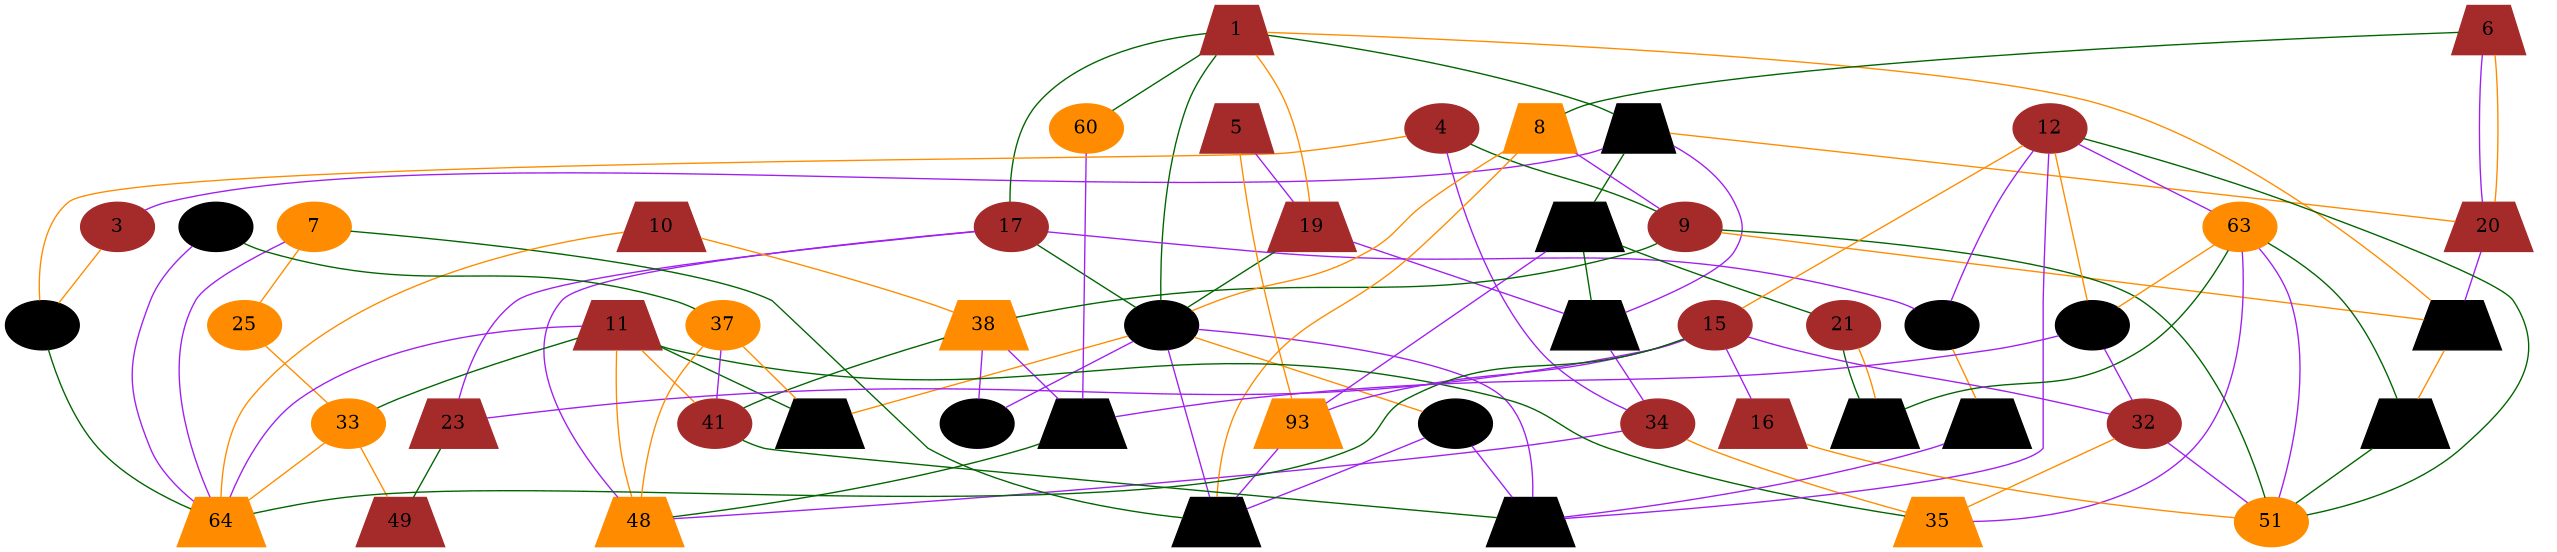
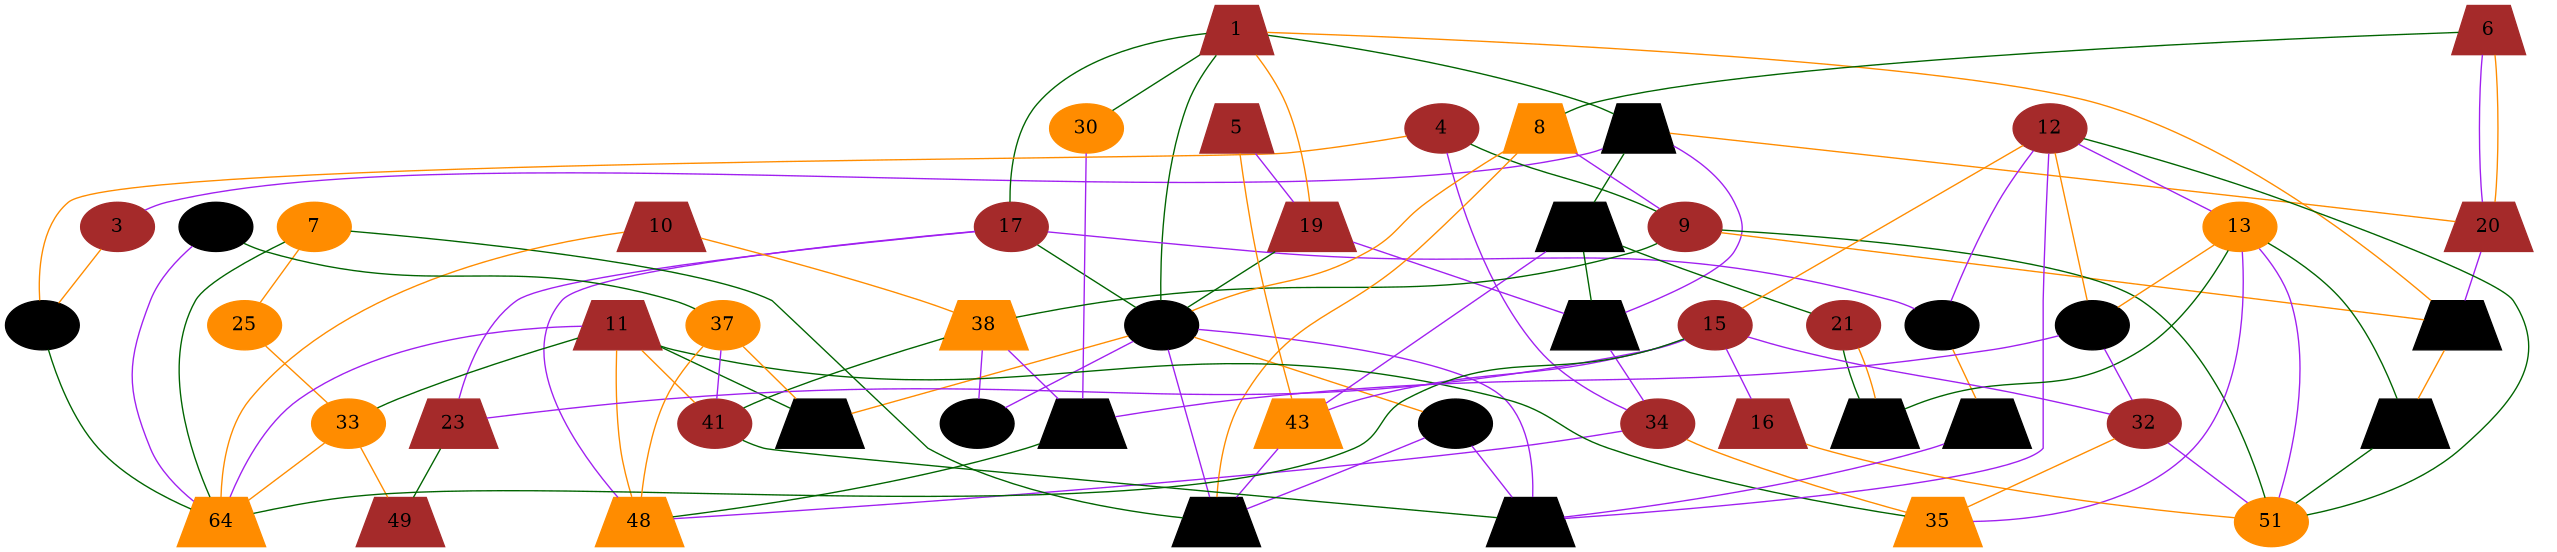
node "60": label "60" -> "30"
node "63": label "63" -> "13"
edge "7" -- "64": color purple -> darkgreen
node "93": label "93" -> "43"
